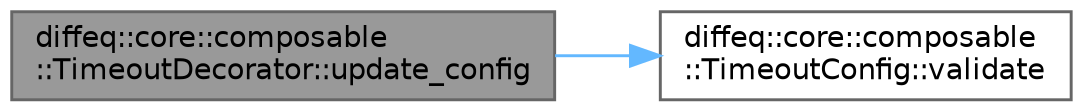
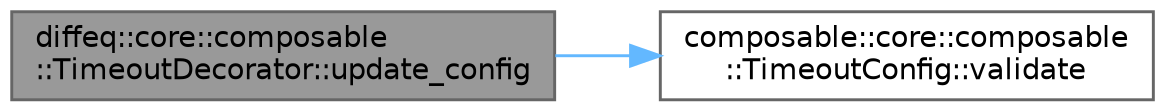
node "diffeq::core::composable ::TimeoutConfig::validate": label "diffeq::core::composable ::TimeoutConfig::validate" -> "composable::core::composable ::TimeoutConfig::validate"
